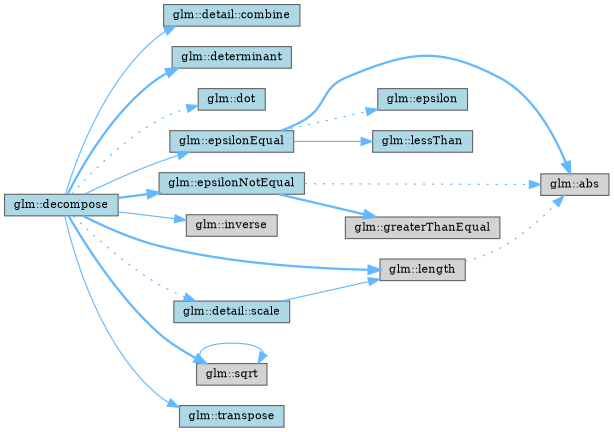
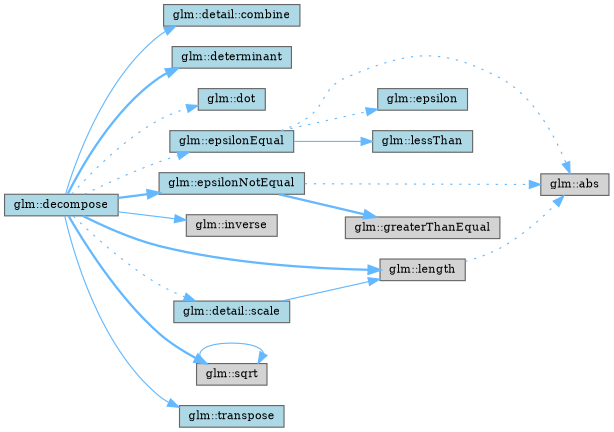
edge "glm::epsilonEqual" -> "glm::abs": style bold -> dotted
edge "glm::decompose" -> "glm::epsilonEqual": style solid -> dotted
